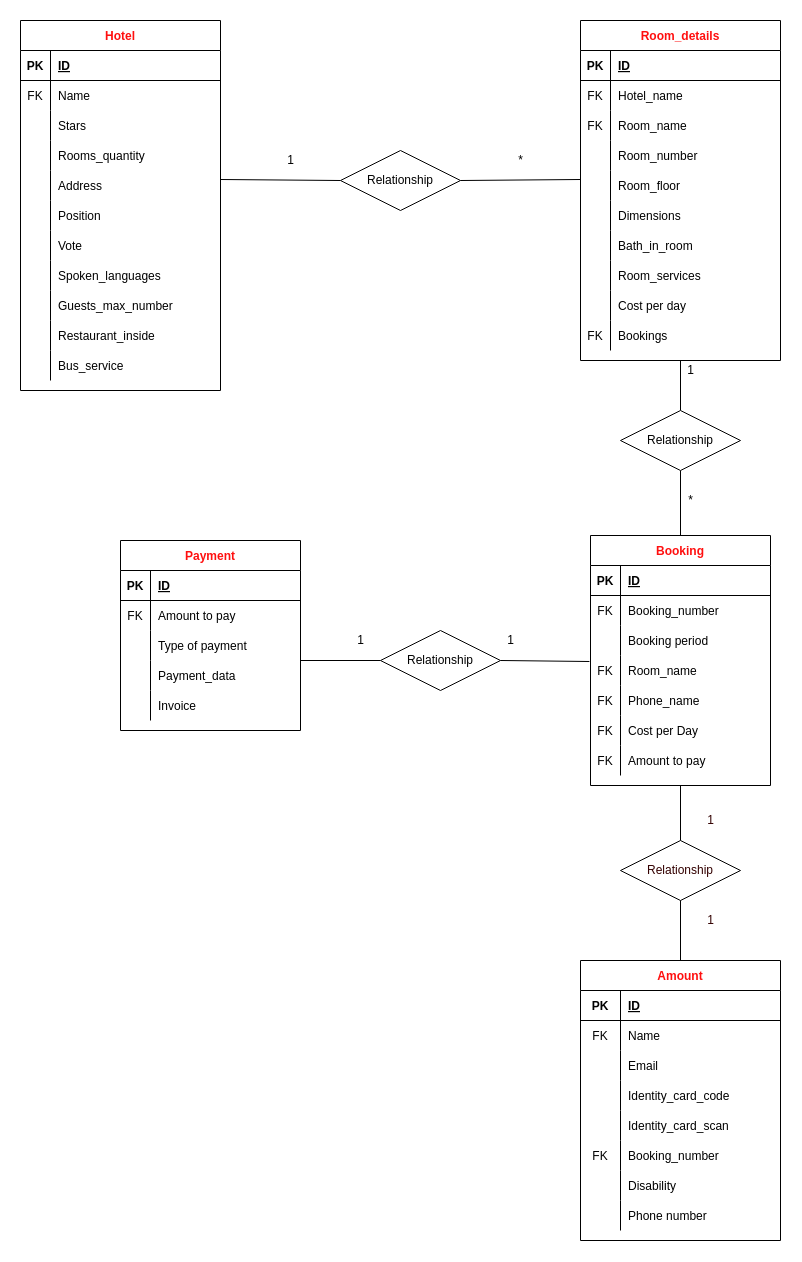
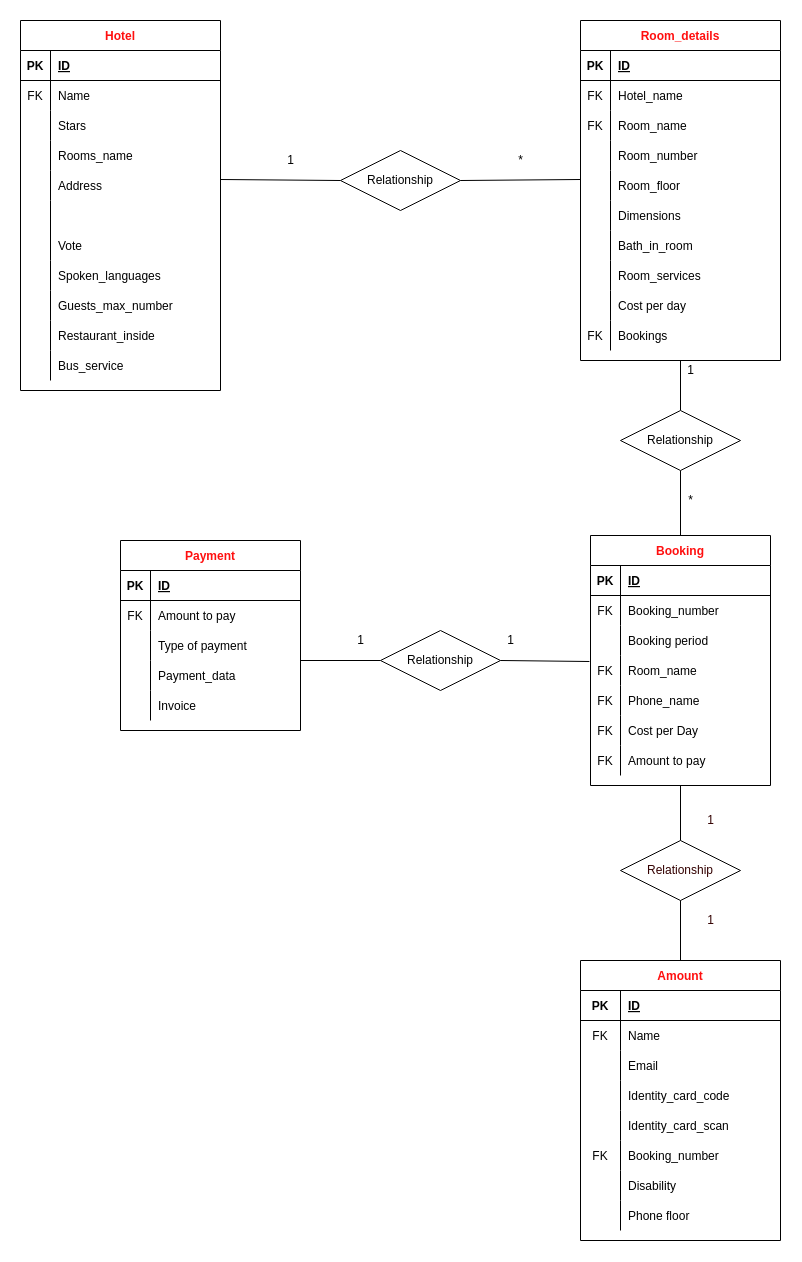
node "Rooms_quantity": label "Rooms_quantity" -> "Rooms_name"
node "Position": removed
node "Phone number": label "Phone number" -> "Phone floor"
